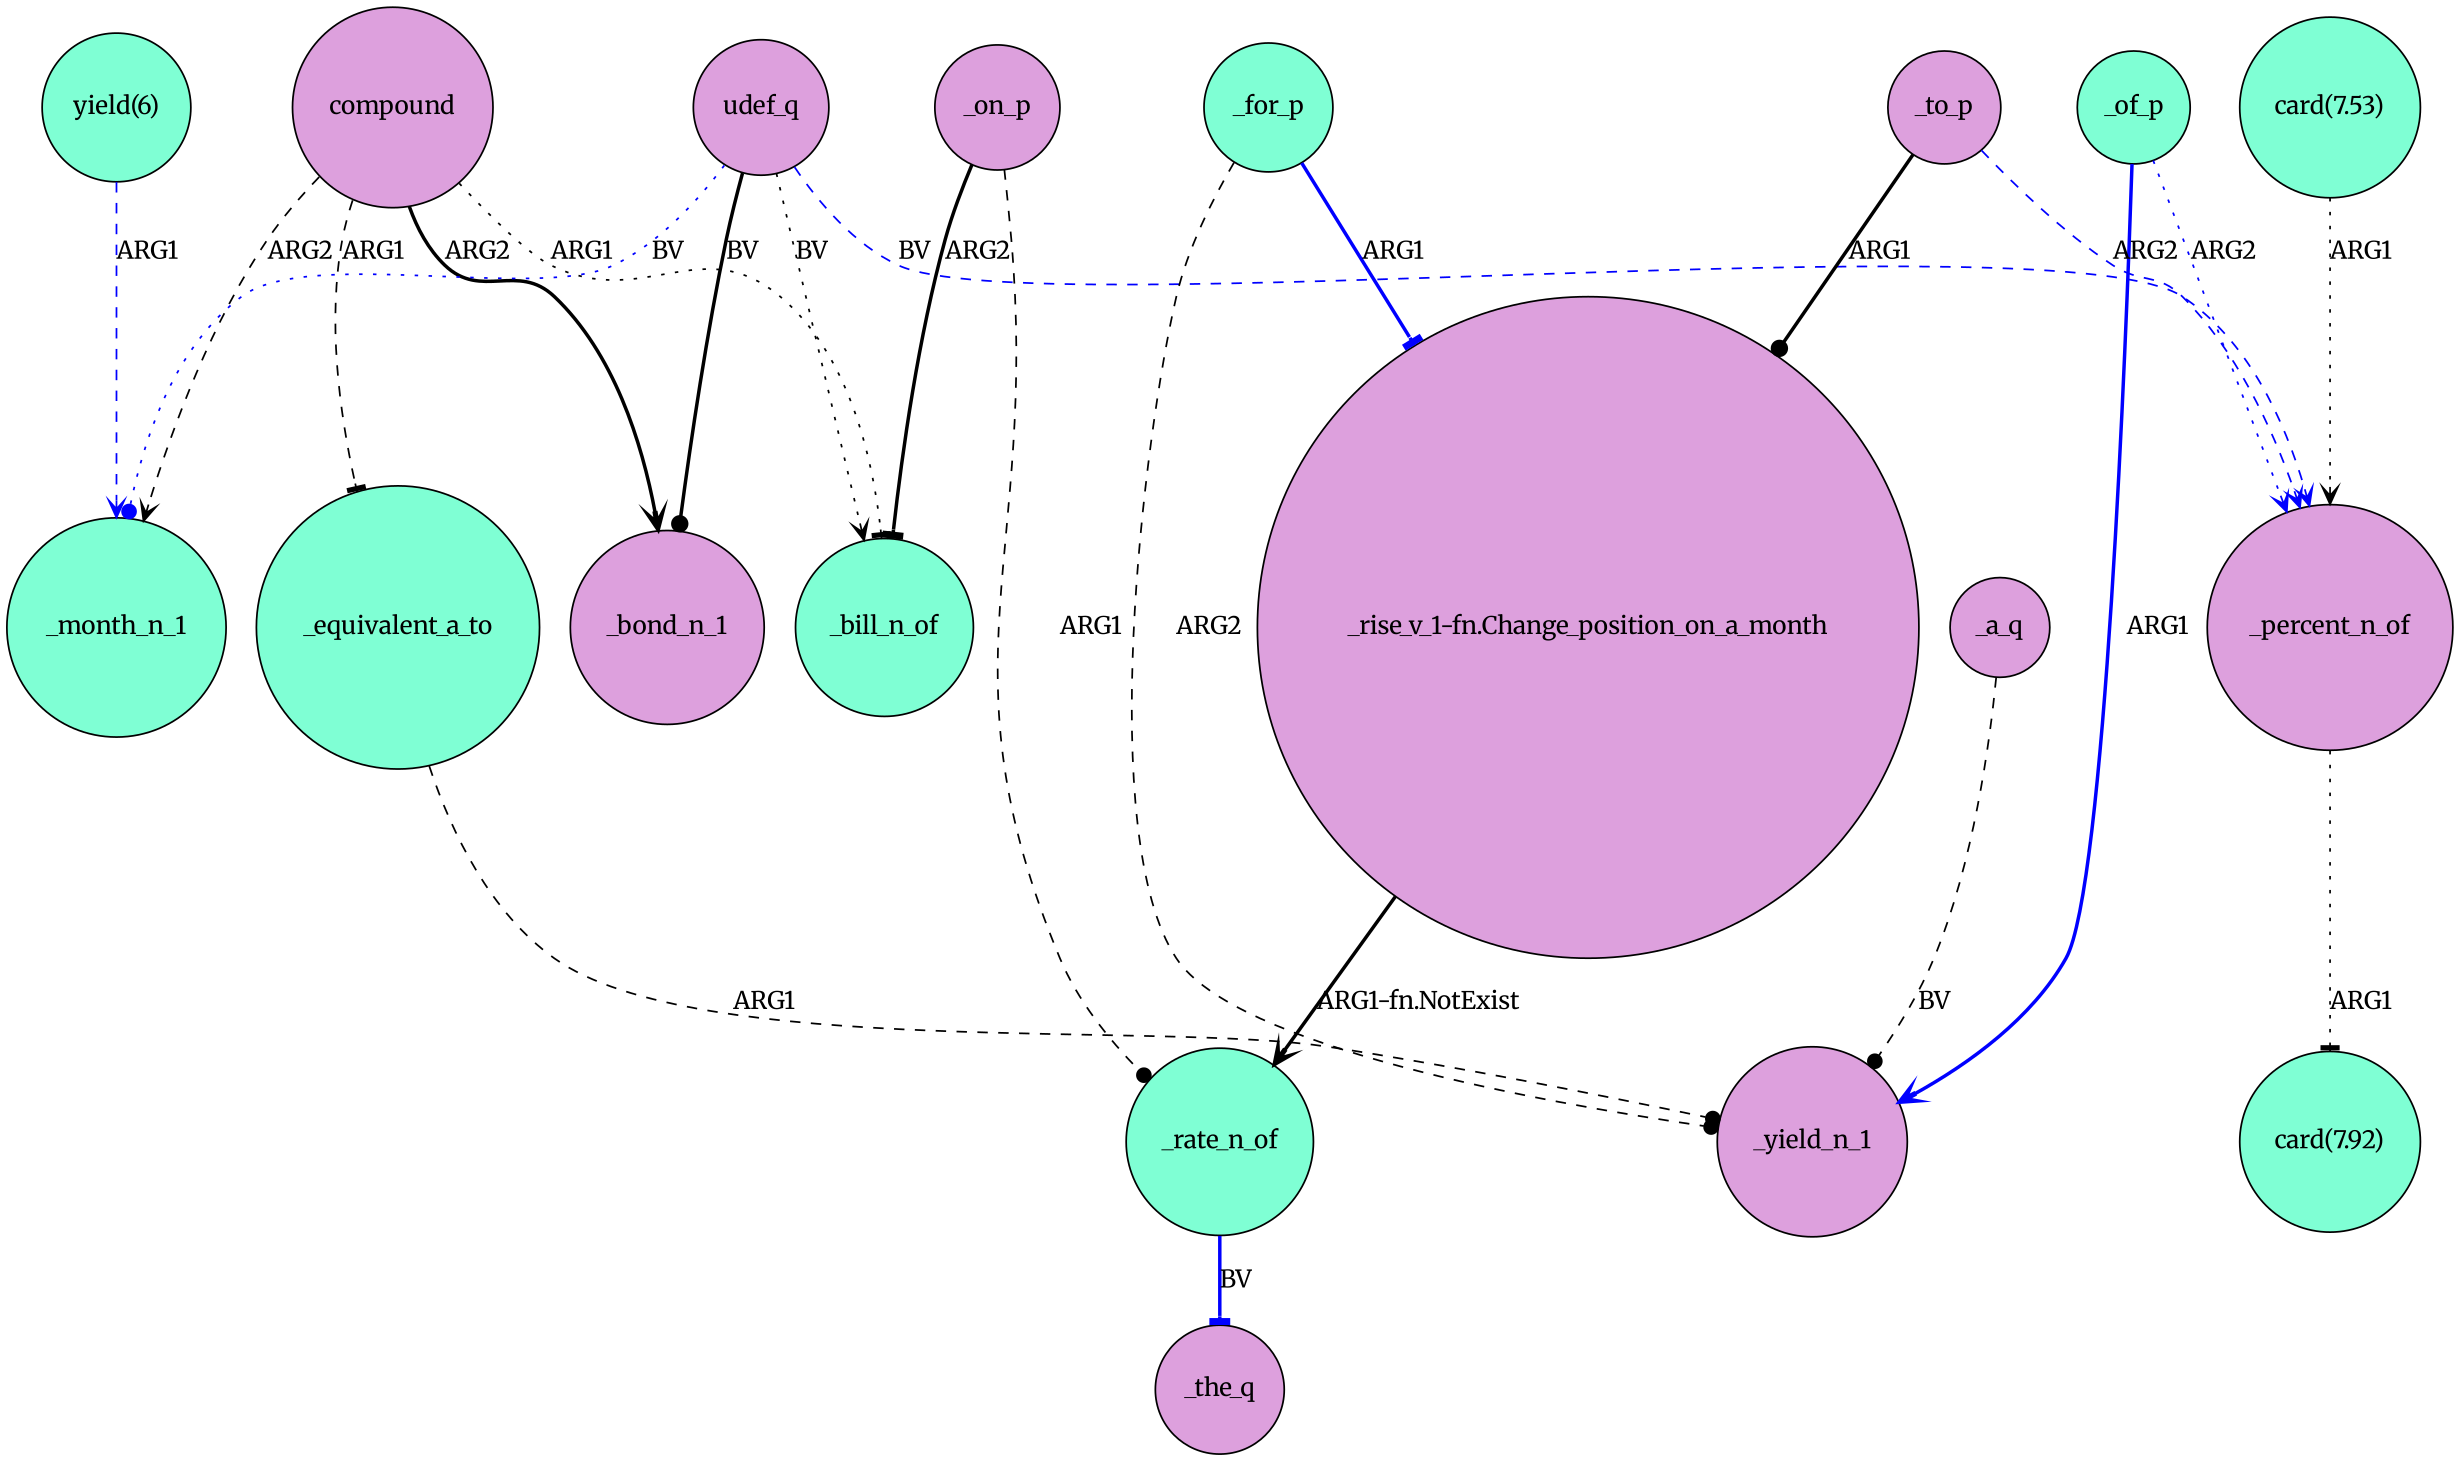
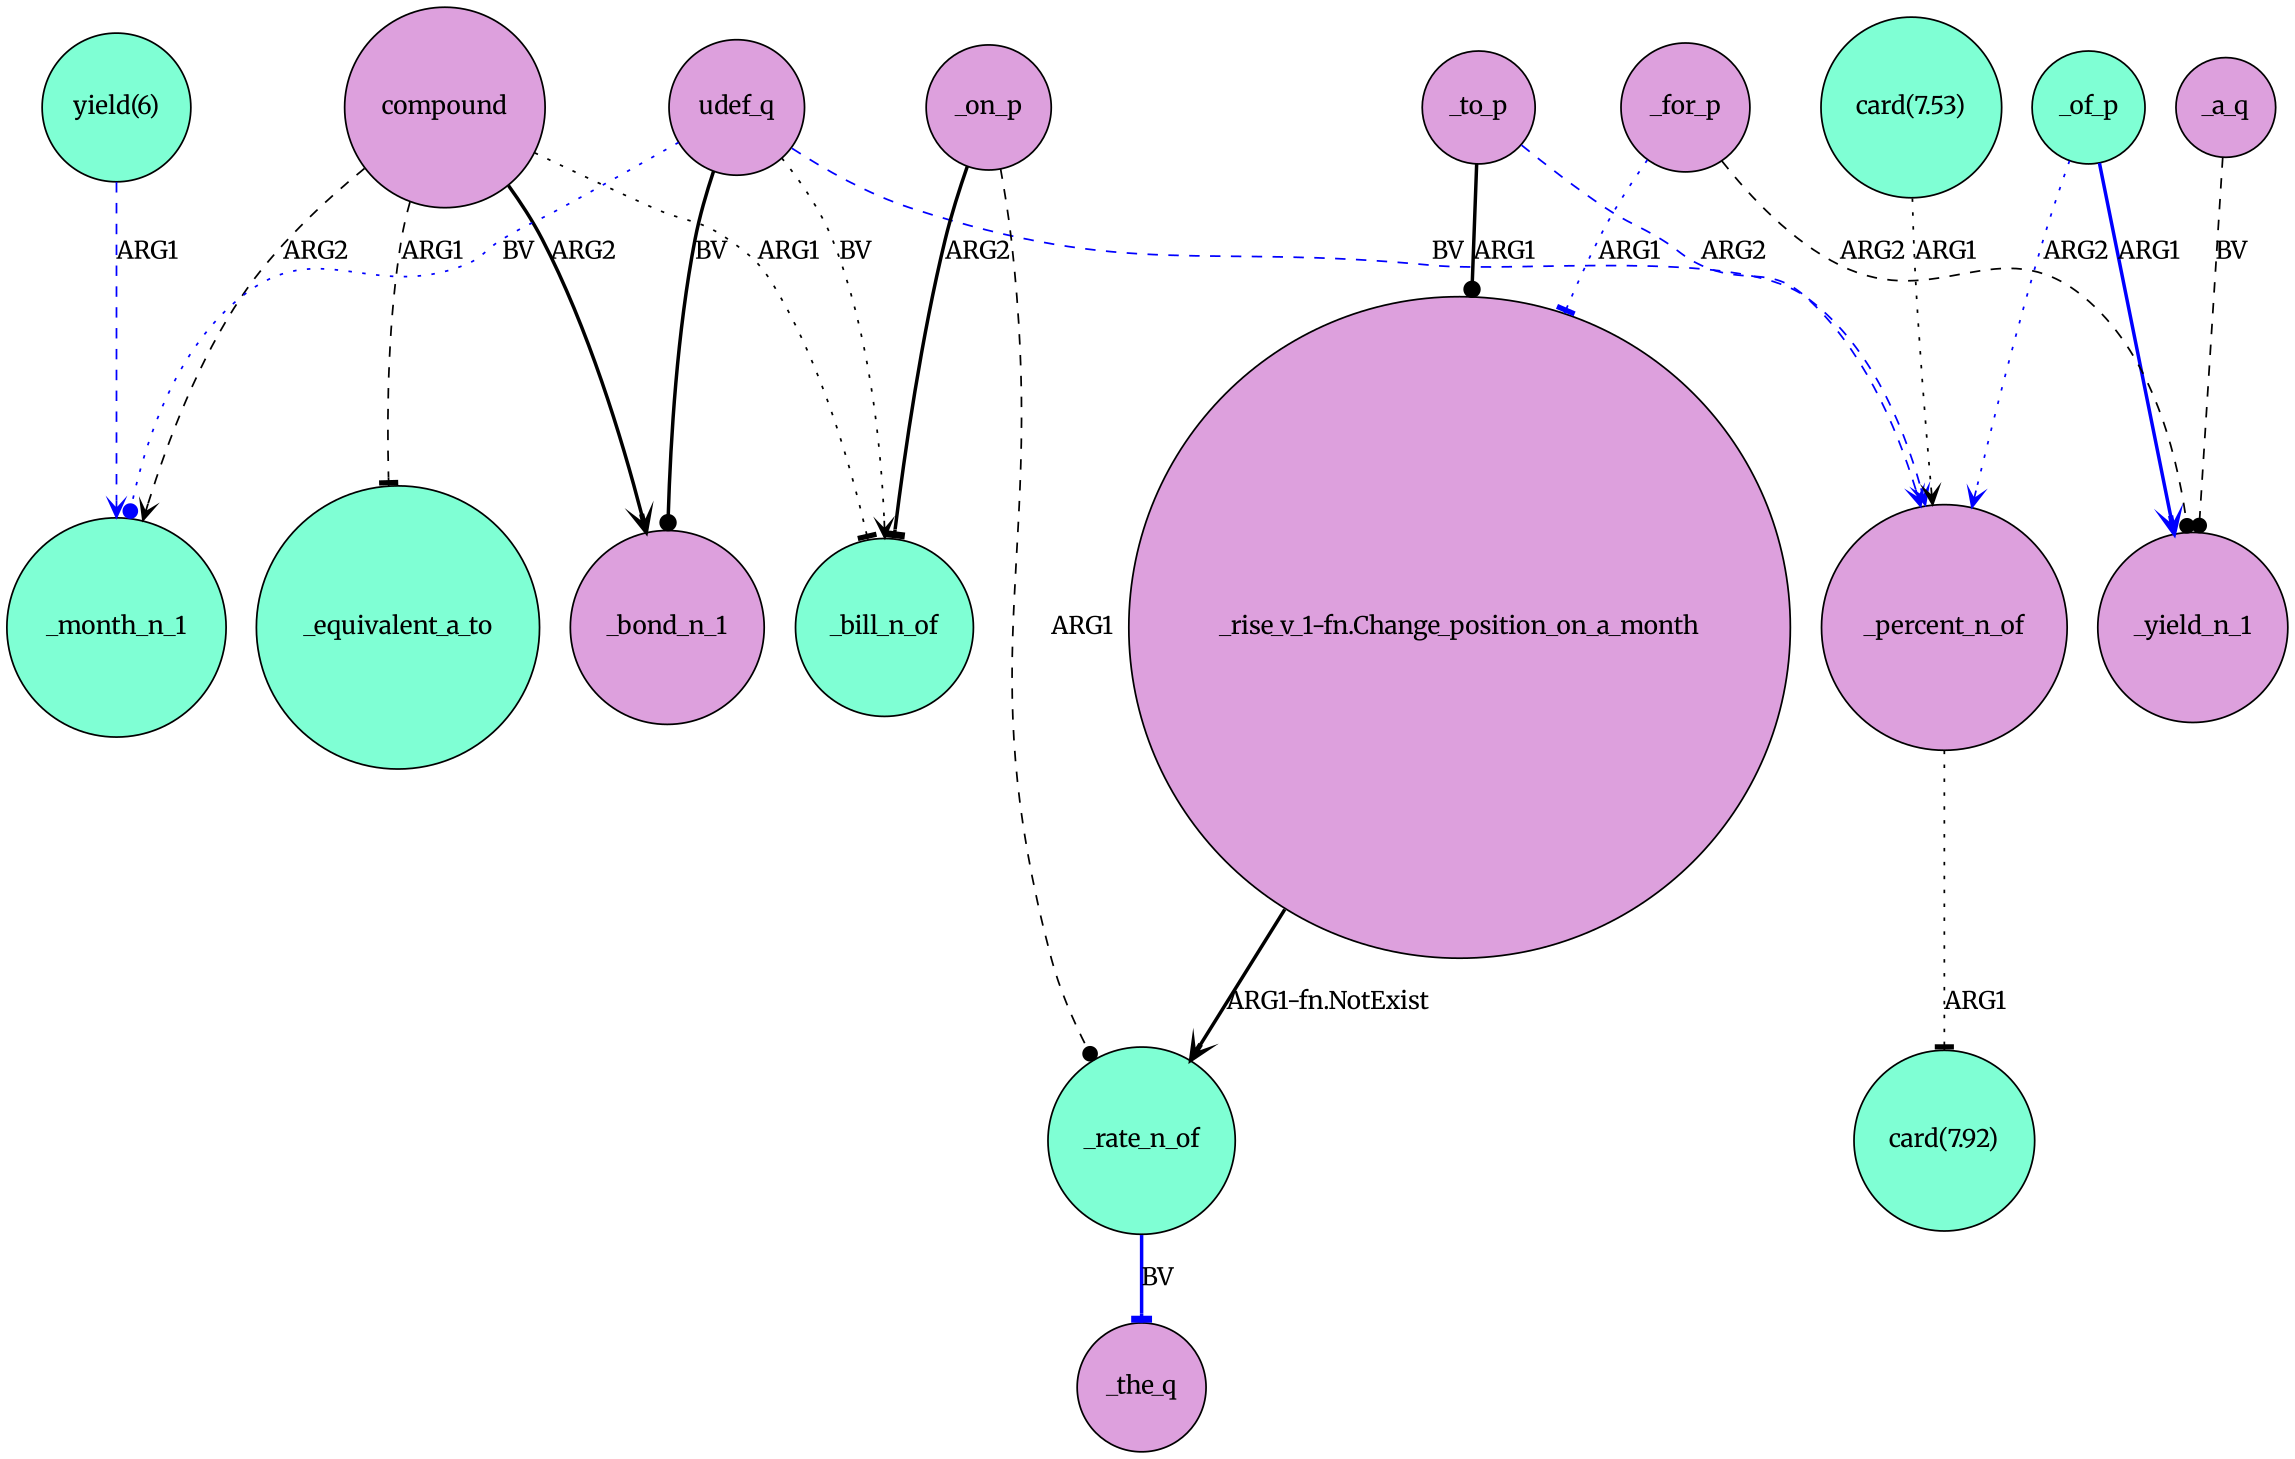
node "_for_p": fillcolor aquamarine -> plum
edge "_for_p" -> "_rise_v_1-fn.Change_position_on_a_month": style bold -> dotted
edge "_equivalent_a_to" -> "_yield_n_1": removed, label "ARG1"
